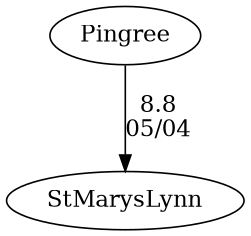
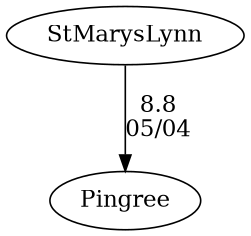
edge "Pingree" -> "StMarysLynn": reversed
